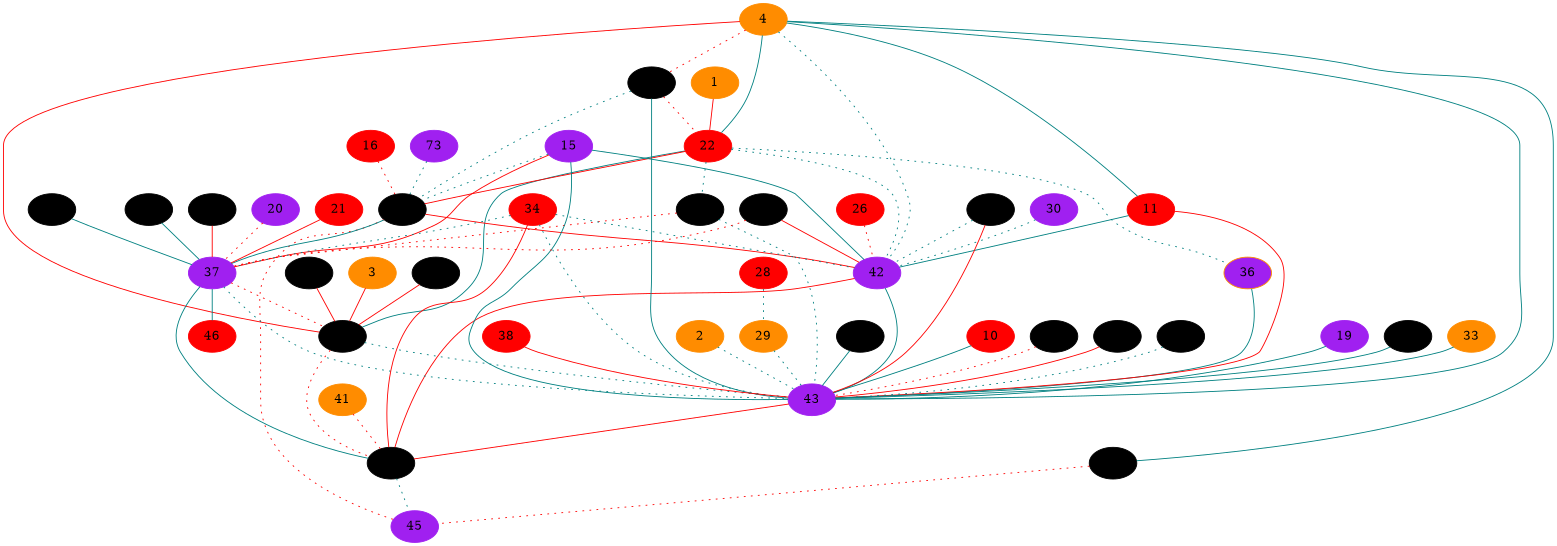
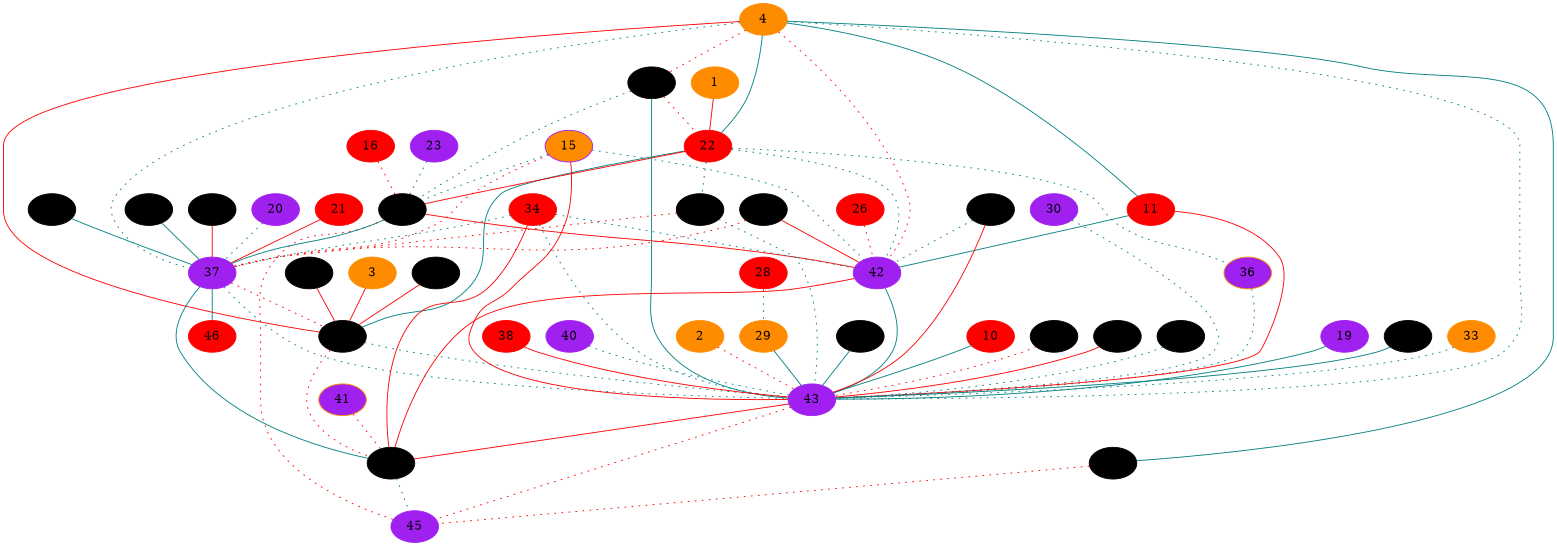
edge "4" -- "37": added
edge "4" -- "42": color teal -> red
node "73": label "73" -> "23"
node "15": fillcolor purple -> darkorange
edge "15" -- "42": style solid -> dotted
edge "15" -- "37": style solid -> dotted
edge "4" -- "43": style solid -> dotted
edge "20" -- "37": color red -> teal
edge "30" -- "42": now "30" -- "43"
node "40": added
edge "2" -- "43": color teal -> red
edge "29" -- "43": style dotted -> solid
edge "15" -- "43": color teal -> red
edge "33" -- "43": style solid -> dotted
edge "36" -- "43": style solid -> dotted
node "41": fillcolor darkorange -> purple
edge "43" -- "45": added
